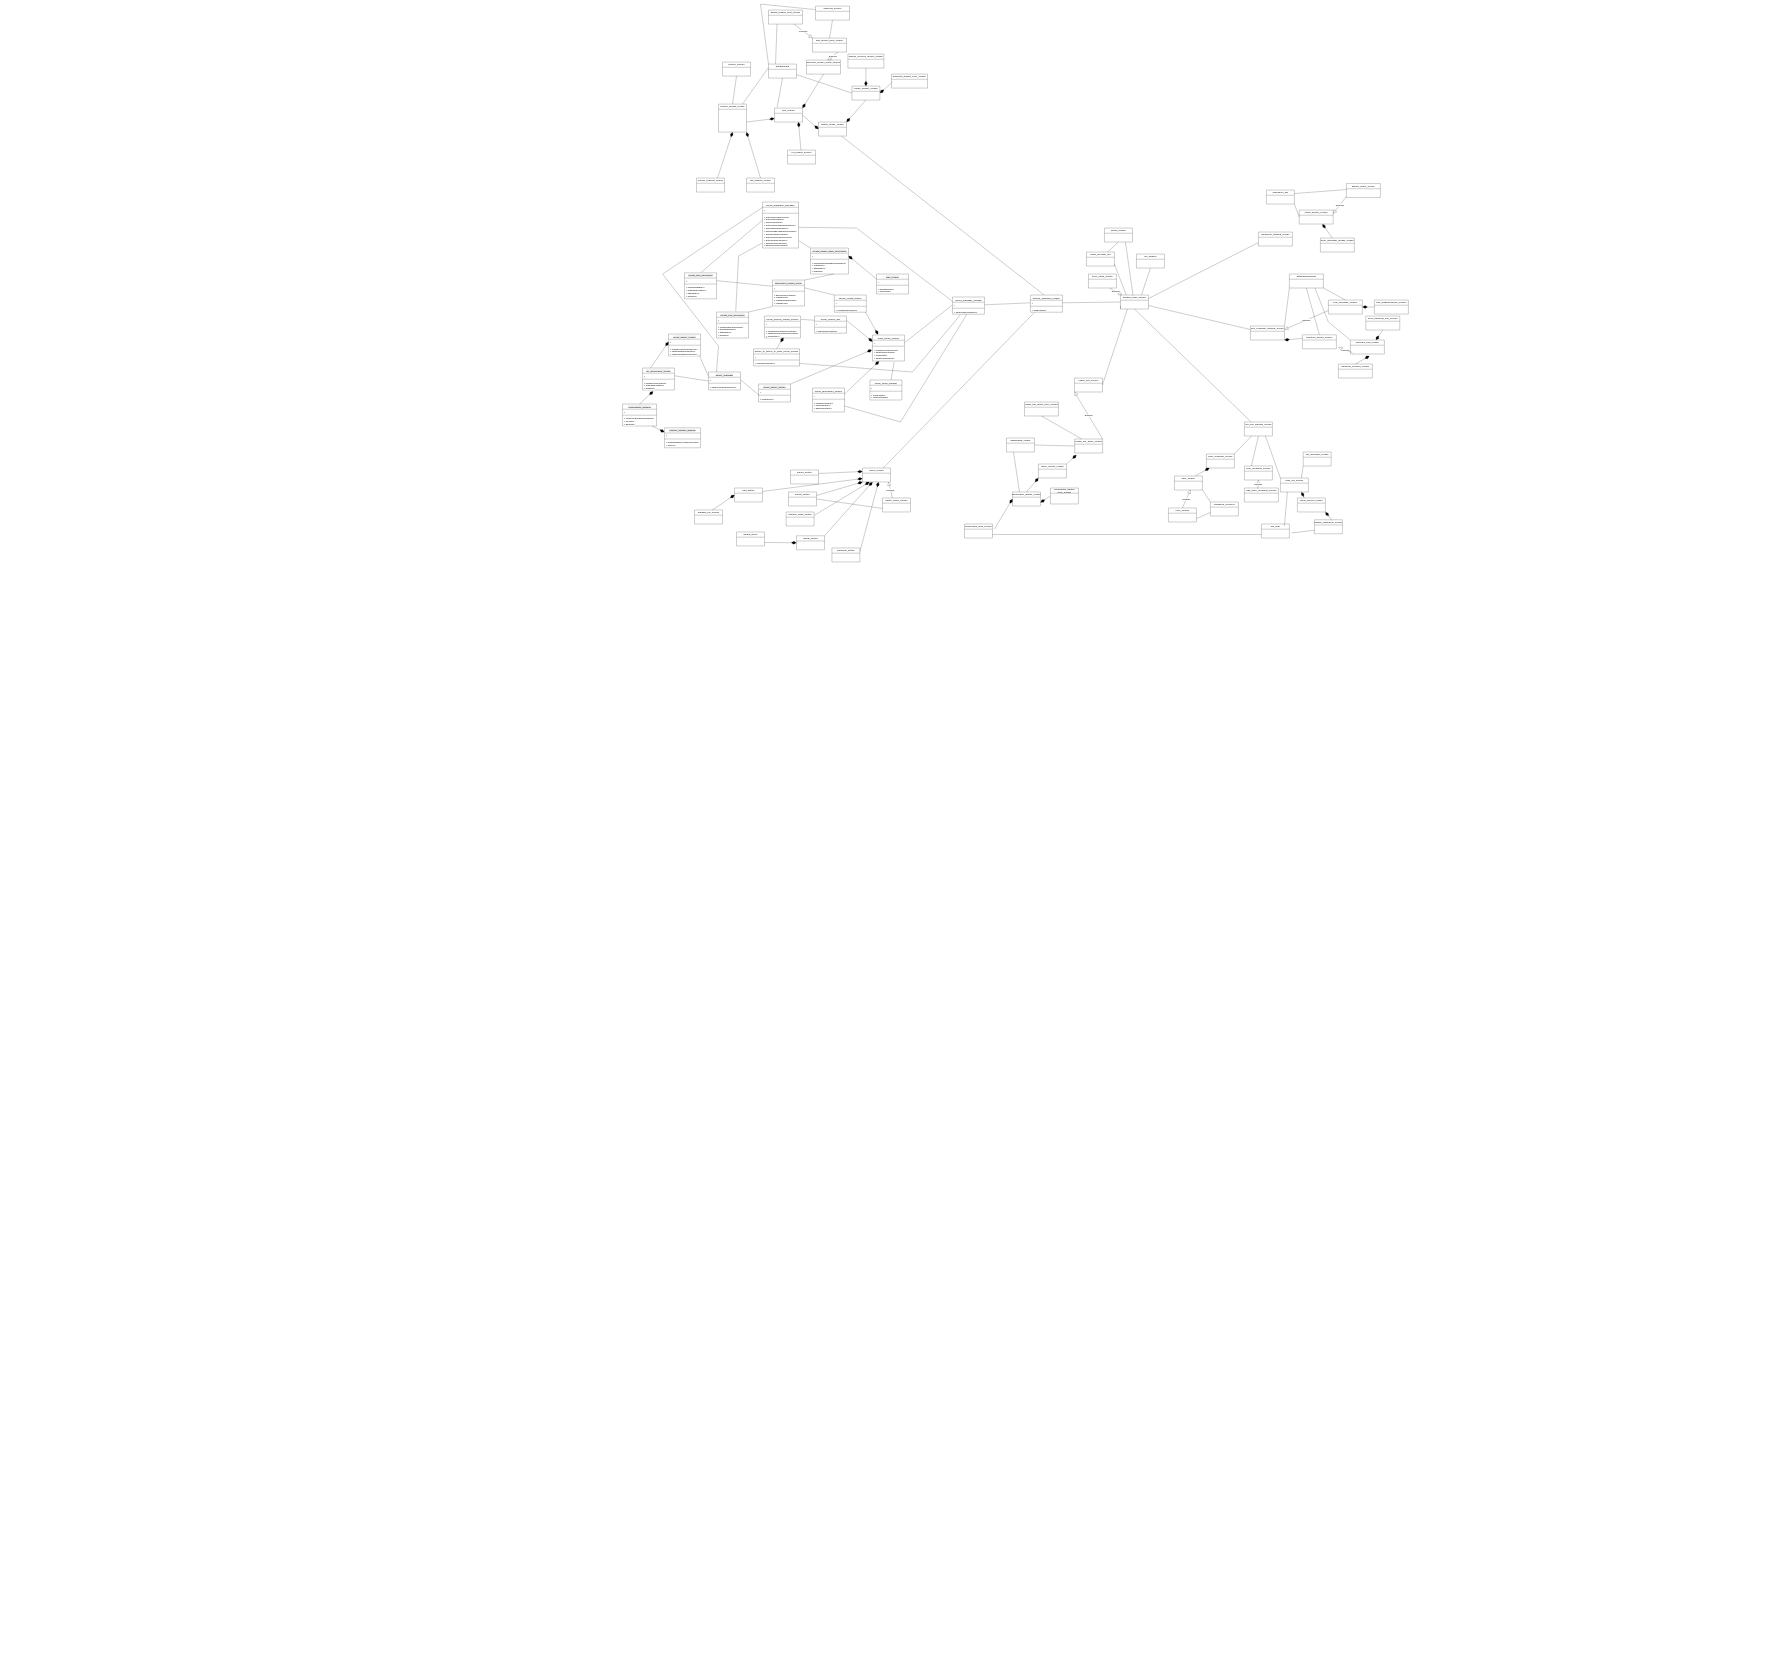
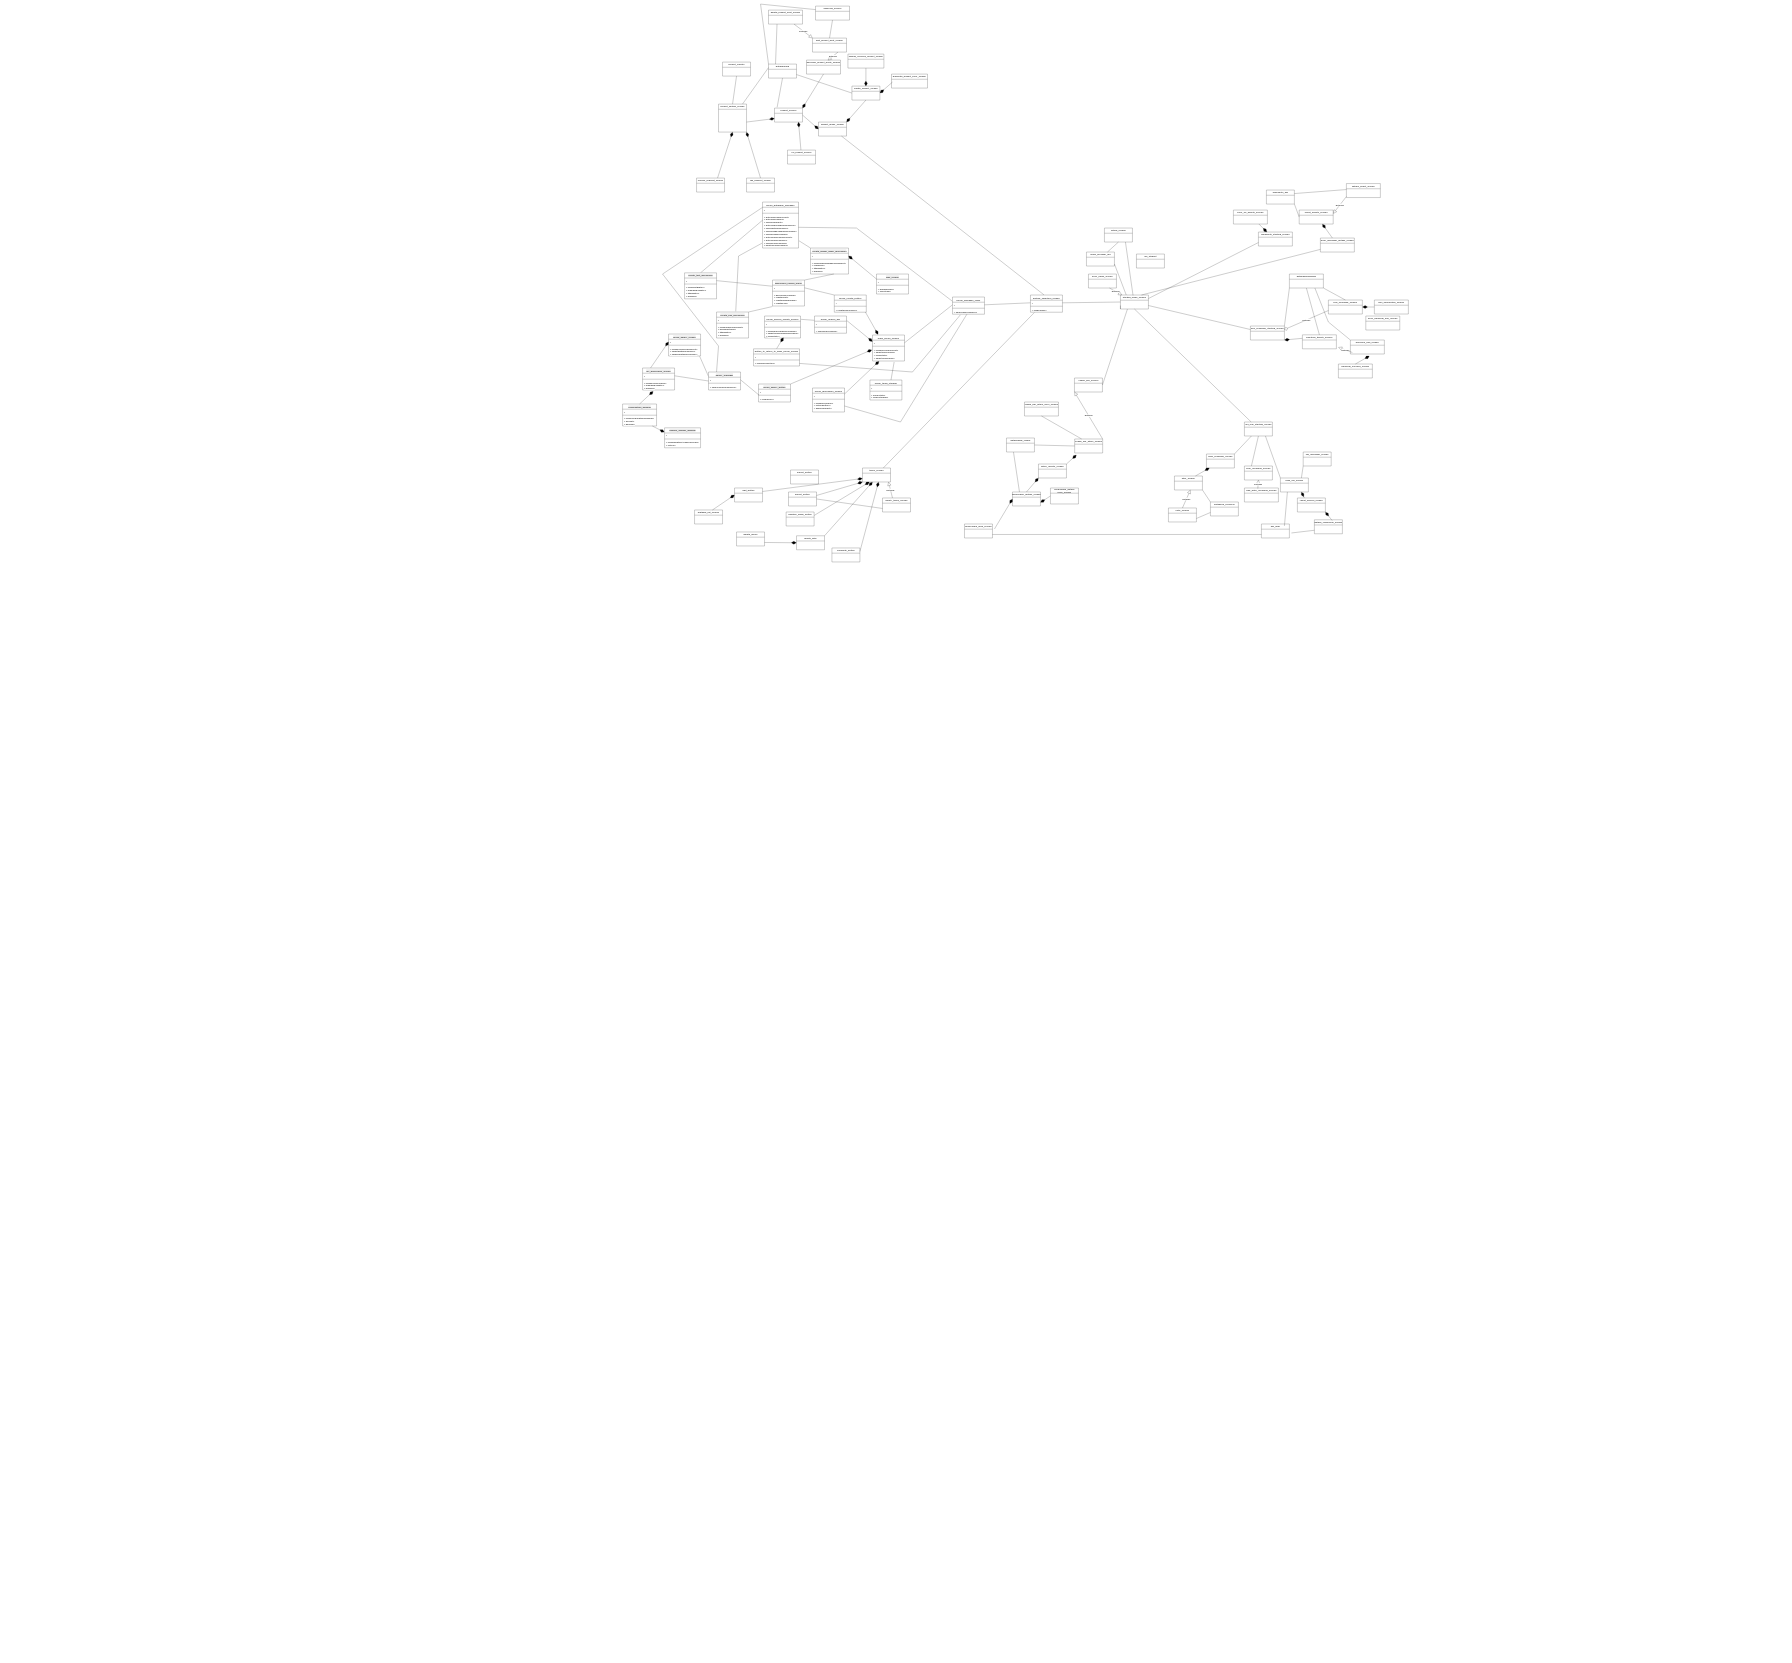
node "info_screen": label "info_screen" -> "project_screen"
node "error_no_events_screen": added
edge "error_no_events_screen" -> "liveevents_starting_screen": added
edge "uni_student" -- "starting_news_screen": now "error_message_details_screen" -- "starting_news_screen"
node "forum_manager_storage": label "forum_manager_storage" -> "forum_manager_class"
node "bus_loadDiscussion_screen": label "bus_loadDiscussion_screen" -> "bus_information_screen"
edge "bus_schedule_screen" -> "bus_schedule_starting_screen": arrowhead block -> diamond
edge "error_personal_info_screen" -> "personal_info_screen": removed
edge "export_button" -> "tasks_screen": removed
node "delete_button": label "delete_button" -> "delete_filter"
